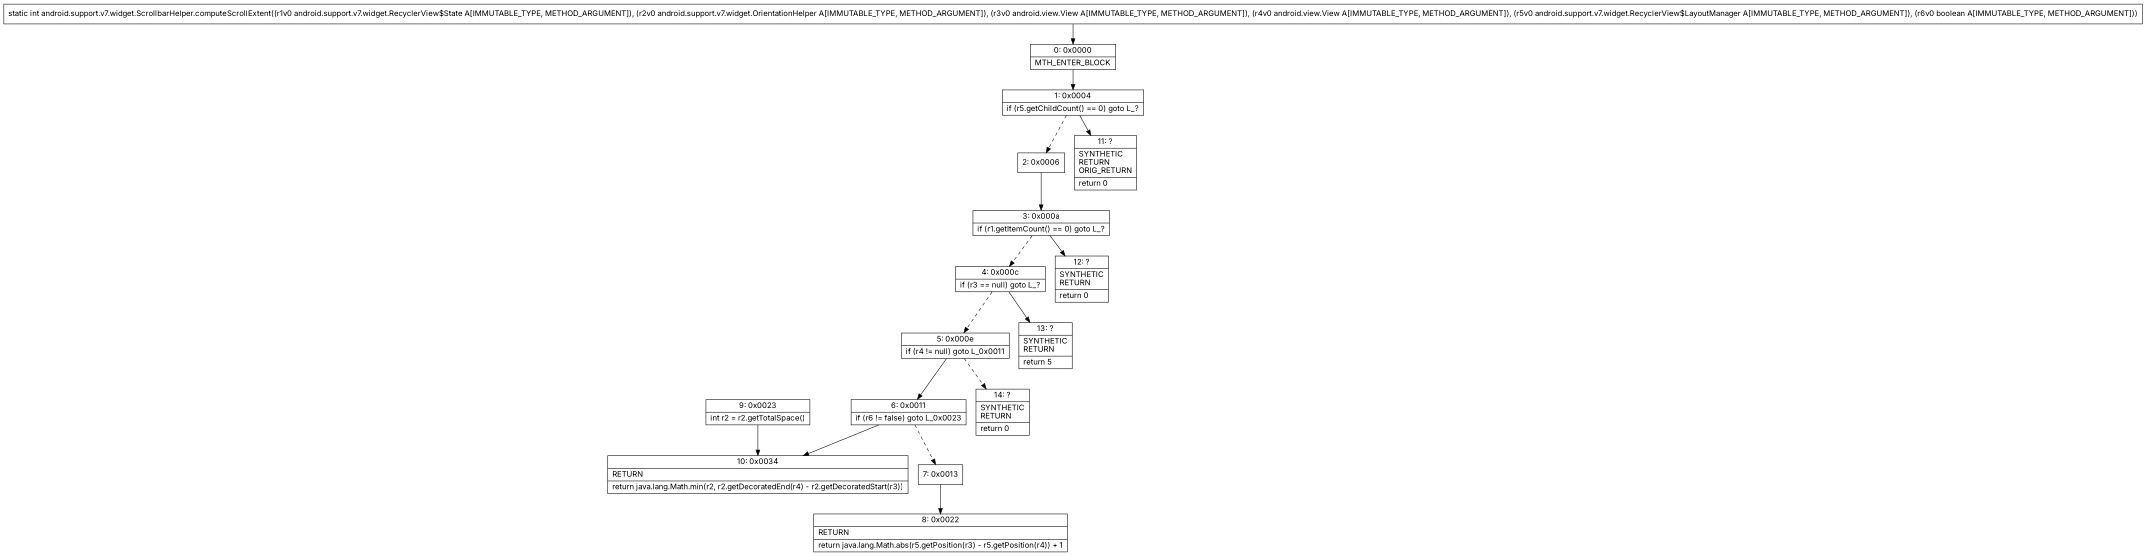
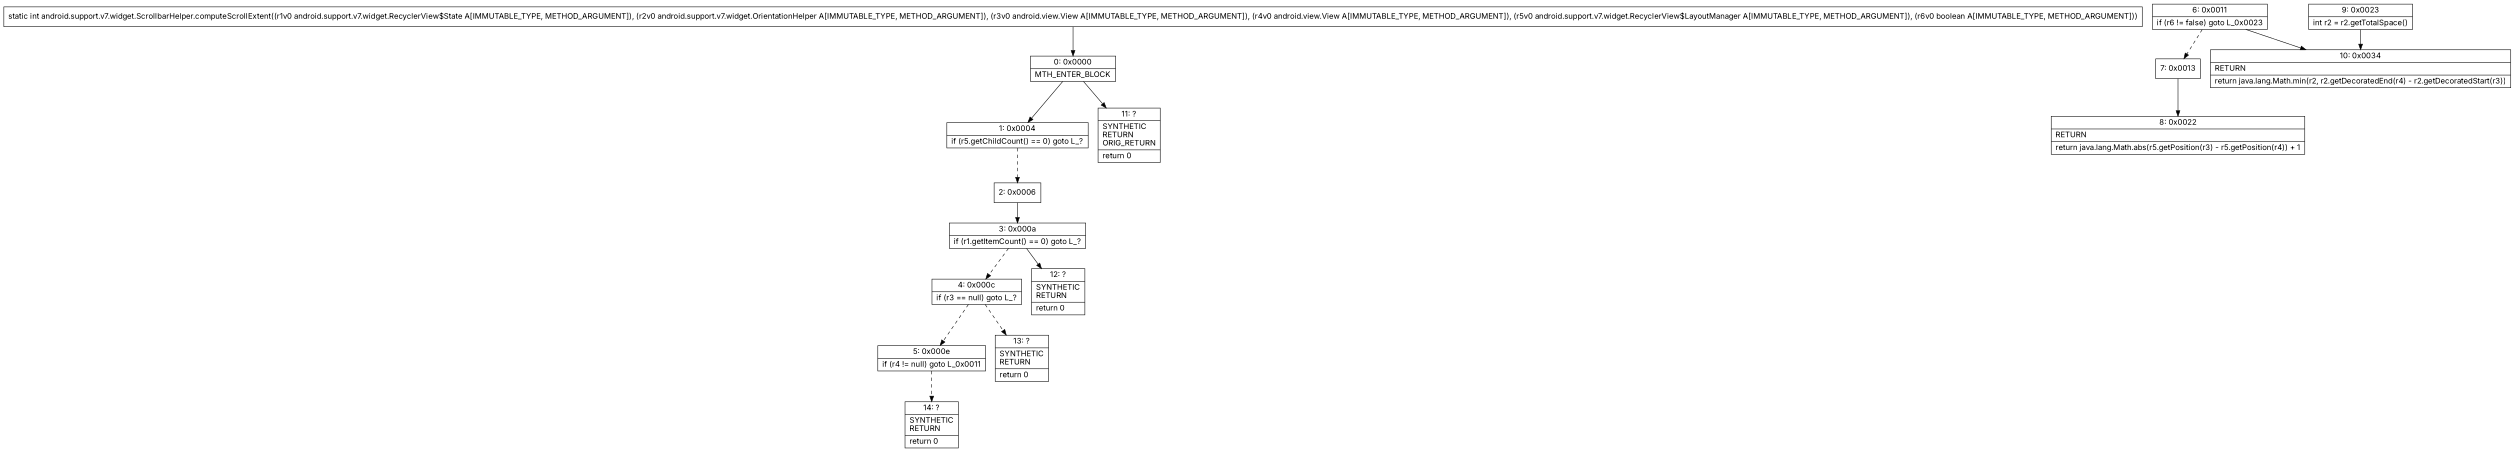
edge "1: 0x0004" -> "11: ?": now "0: 0x0000" -> "11: ?"
edge "4: 0x000c" -> "13: ?": style solid -> dashed
node "13: ?": text "return 5" -> "return 0"
edge "5: 0x000e" -> "6: 0x0011": removed
